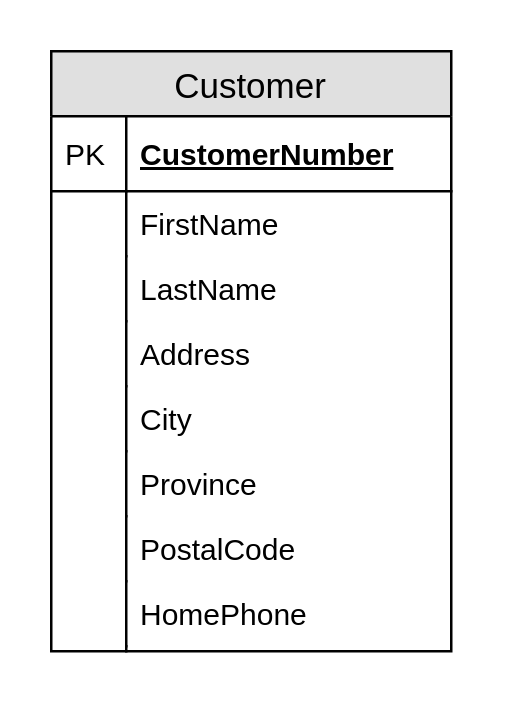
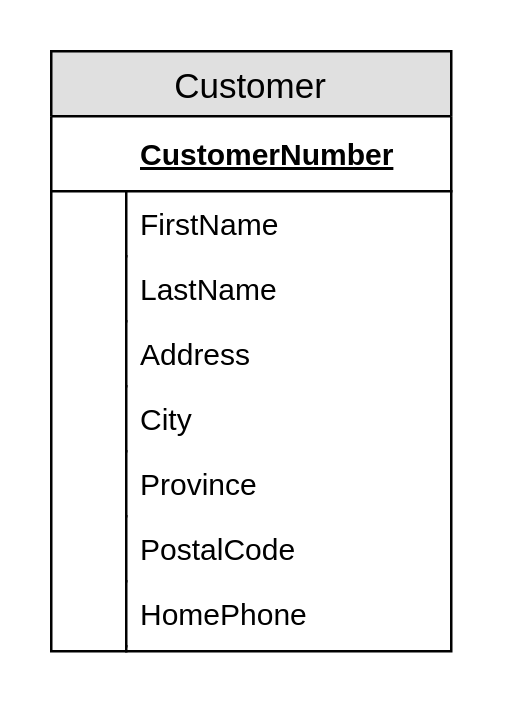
node "PK": removed
